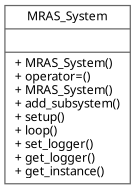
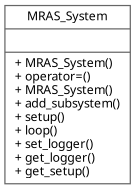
node "MRAS_System": text "+ get_instance()" -> "+ get_setup()"
